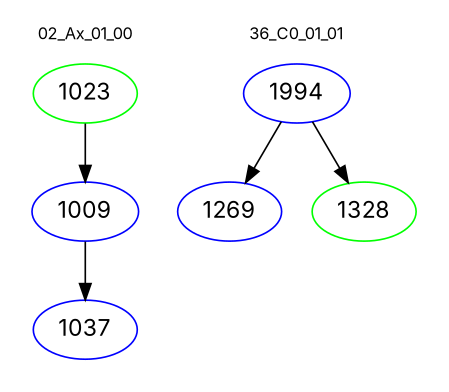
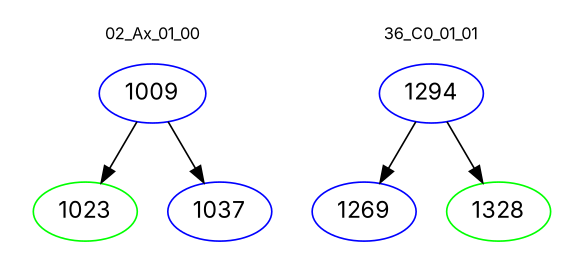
node "1994": label "1994" -> "1294"
edge "1023" -> "1009": reversed
